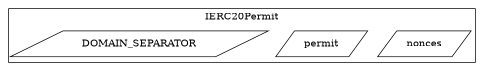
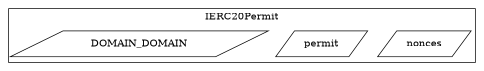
node "DOMAIN_SEPARATOR": label "DOMAIN_SEPARATOR" -> "DOMAIN_DOMAIN"
